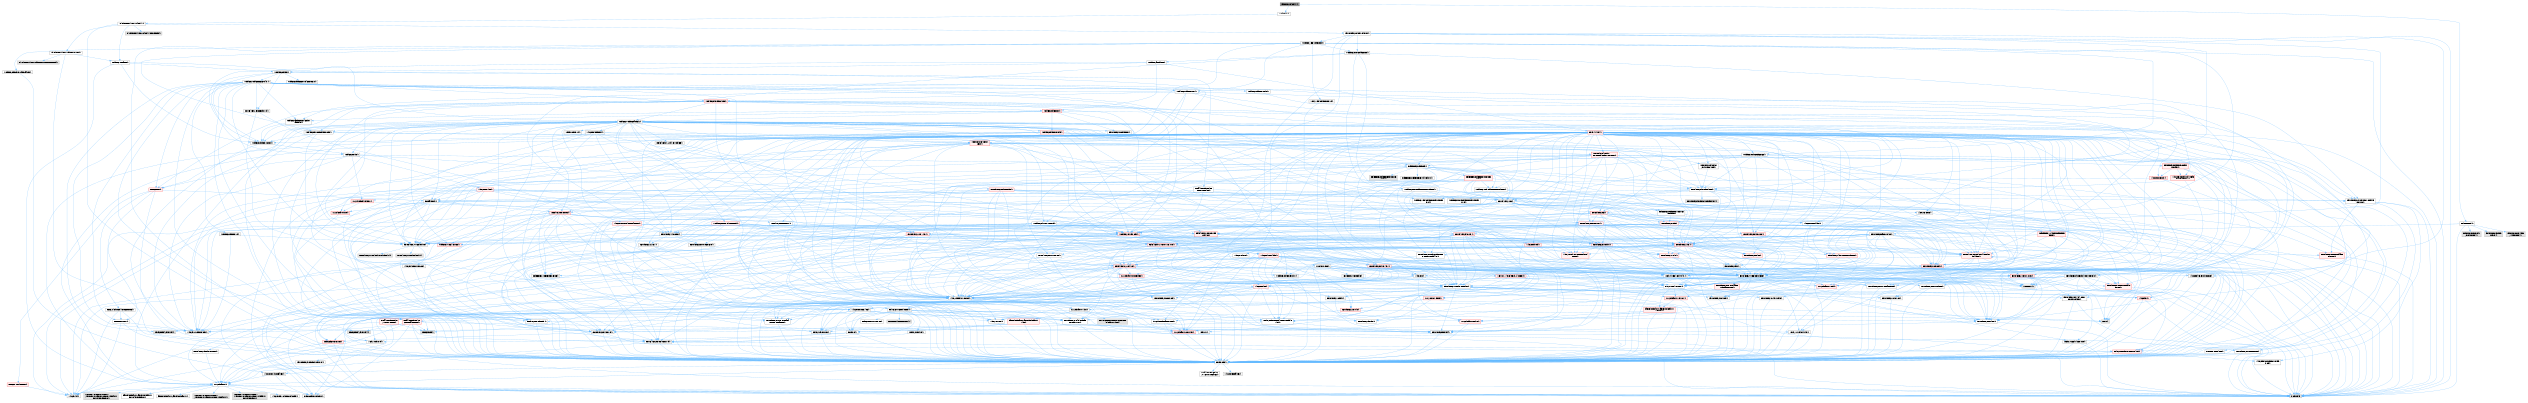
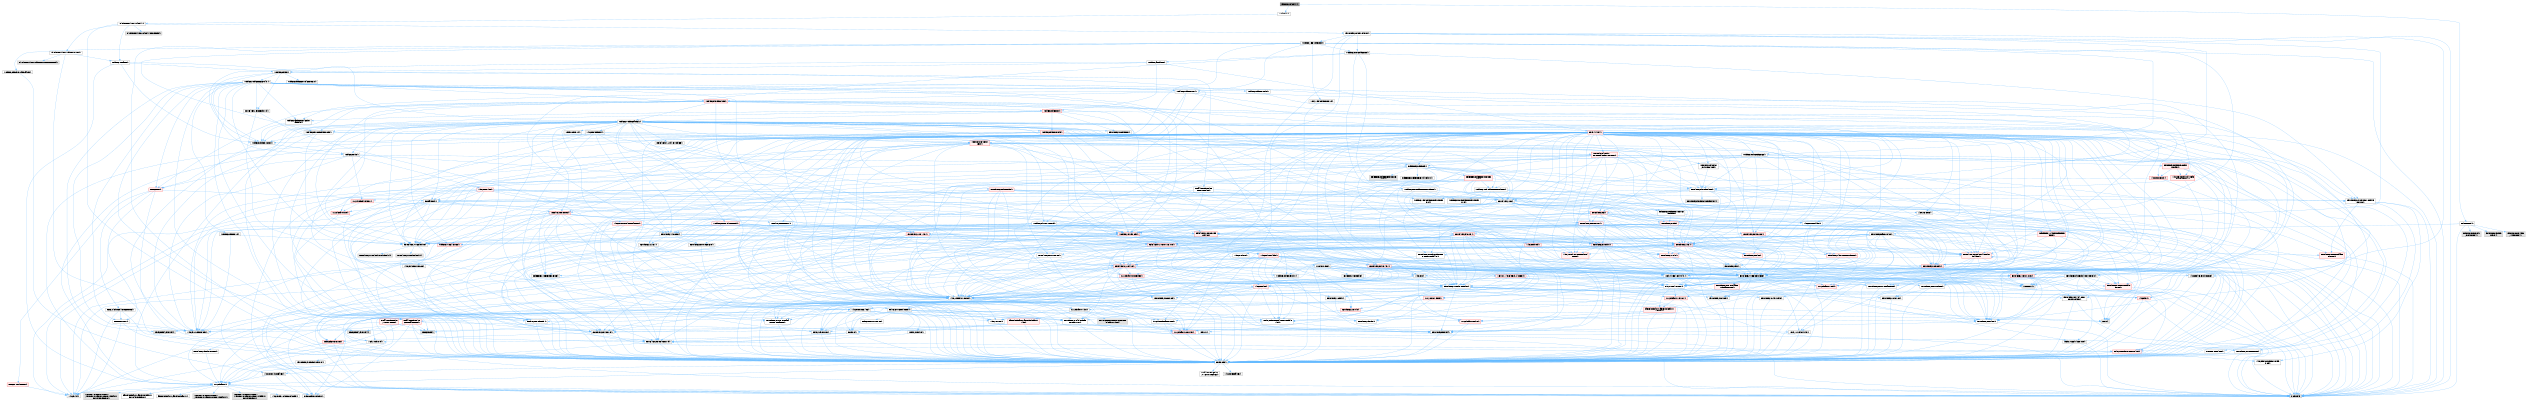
node "FormatStringSanErrors.inl": removed
